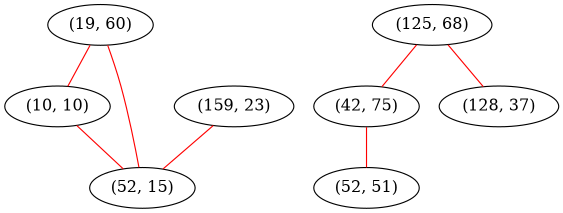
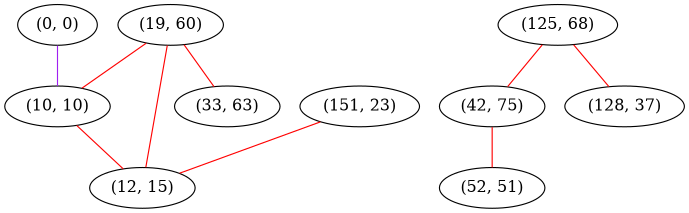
node "(0, 0)": added
node "(33, 63)": added
node "(159, 23)": label "(159, 23)" -> "(151, 23)"
node "(52, 15)": label "(52, 15)" -> "(12, 15)"
